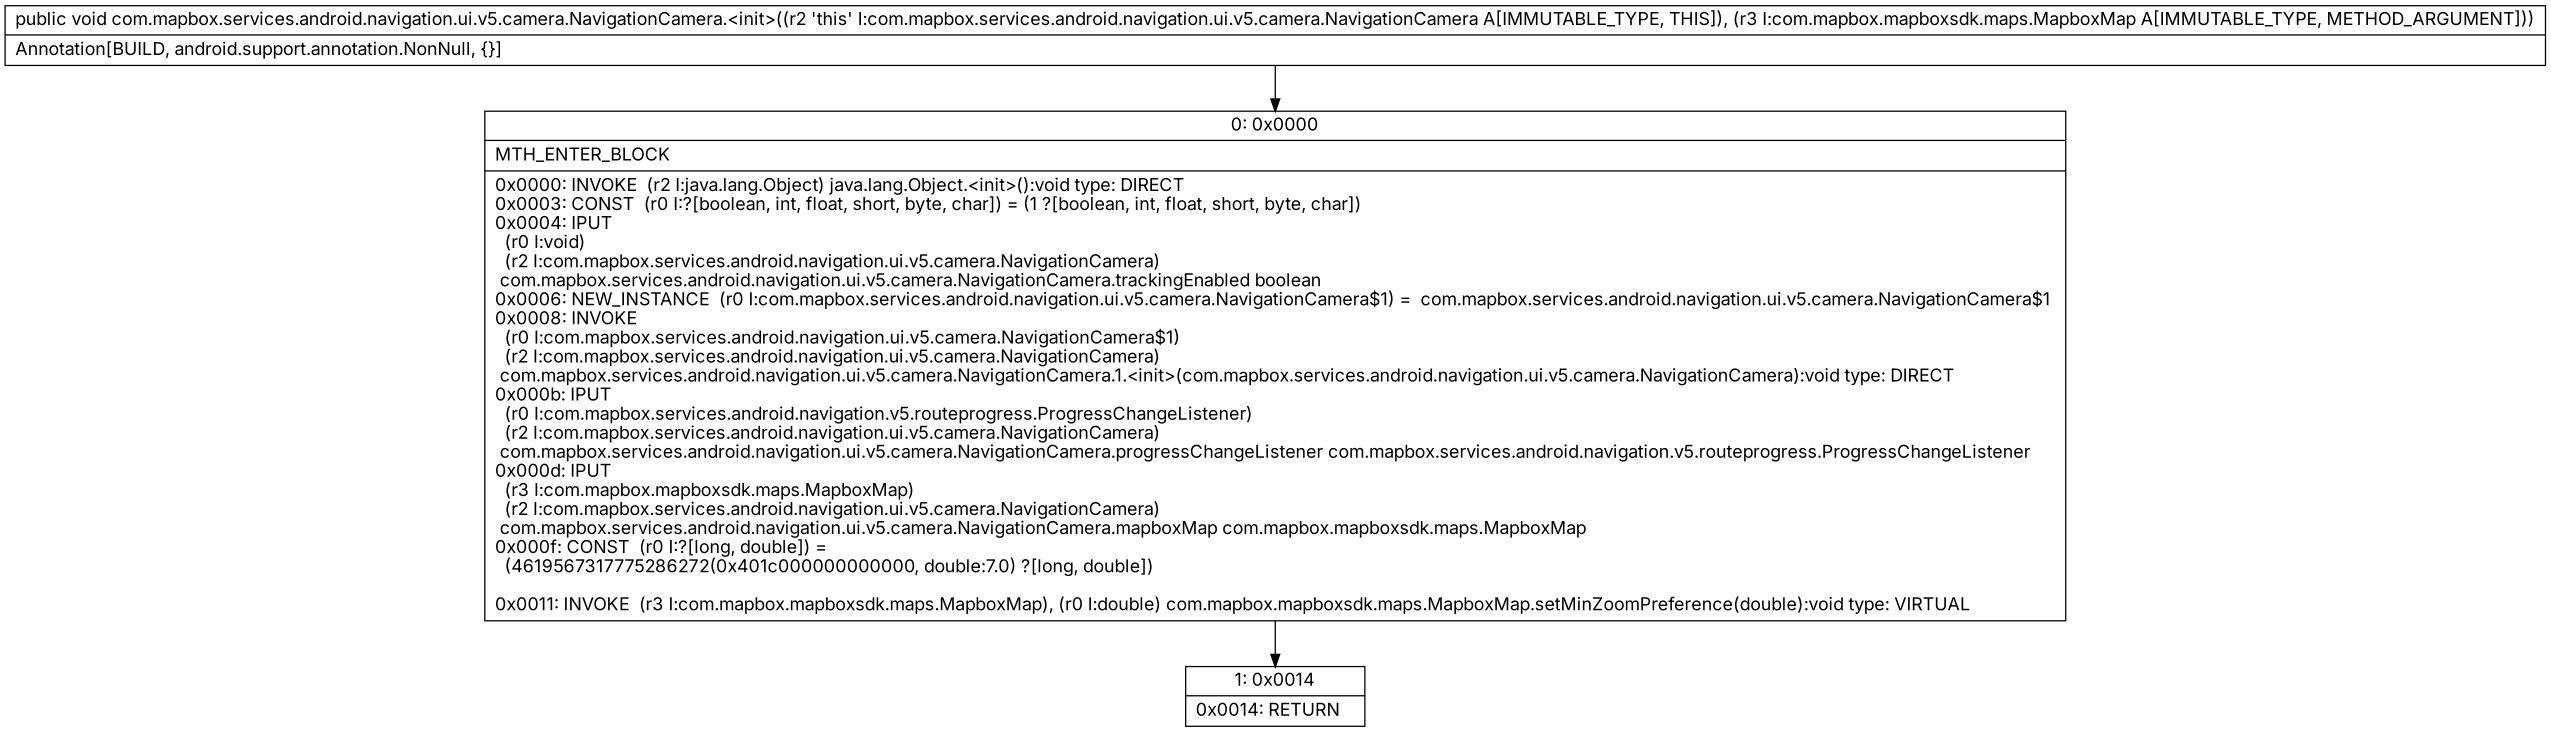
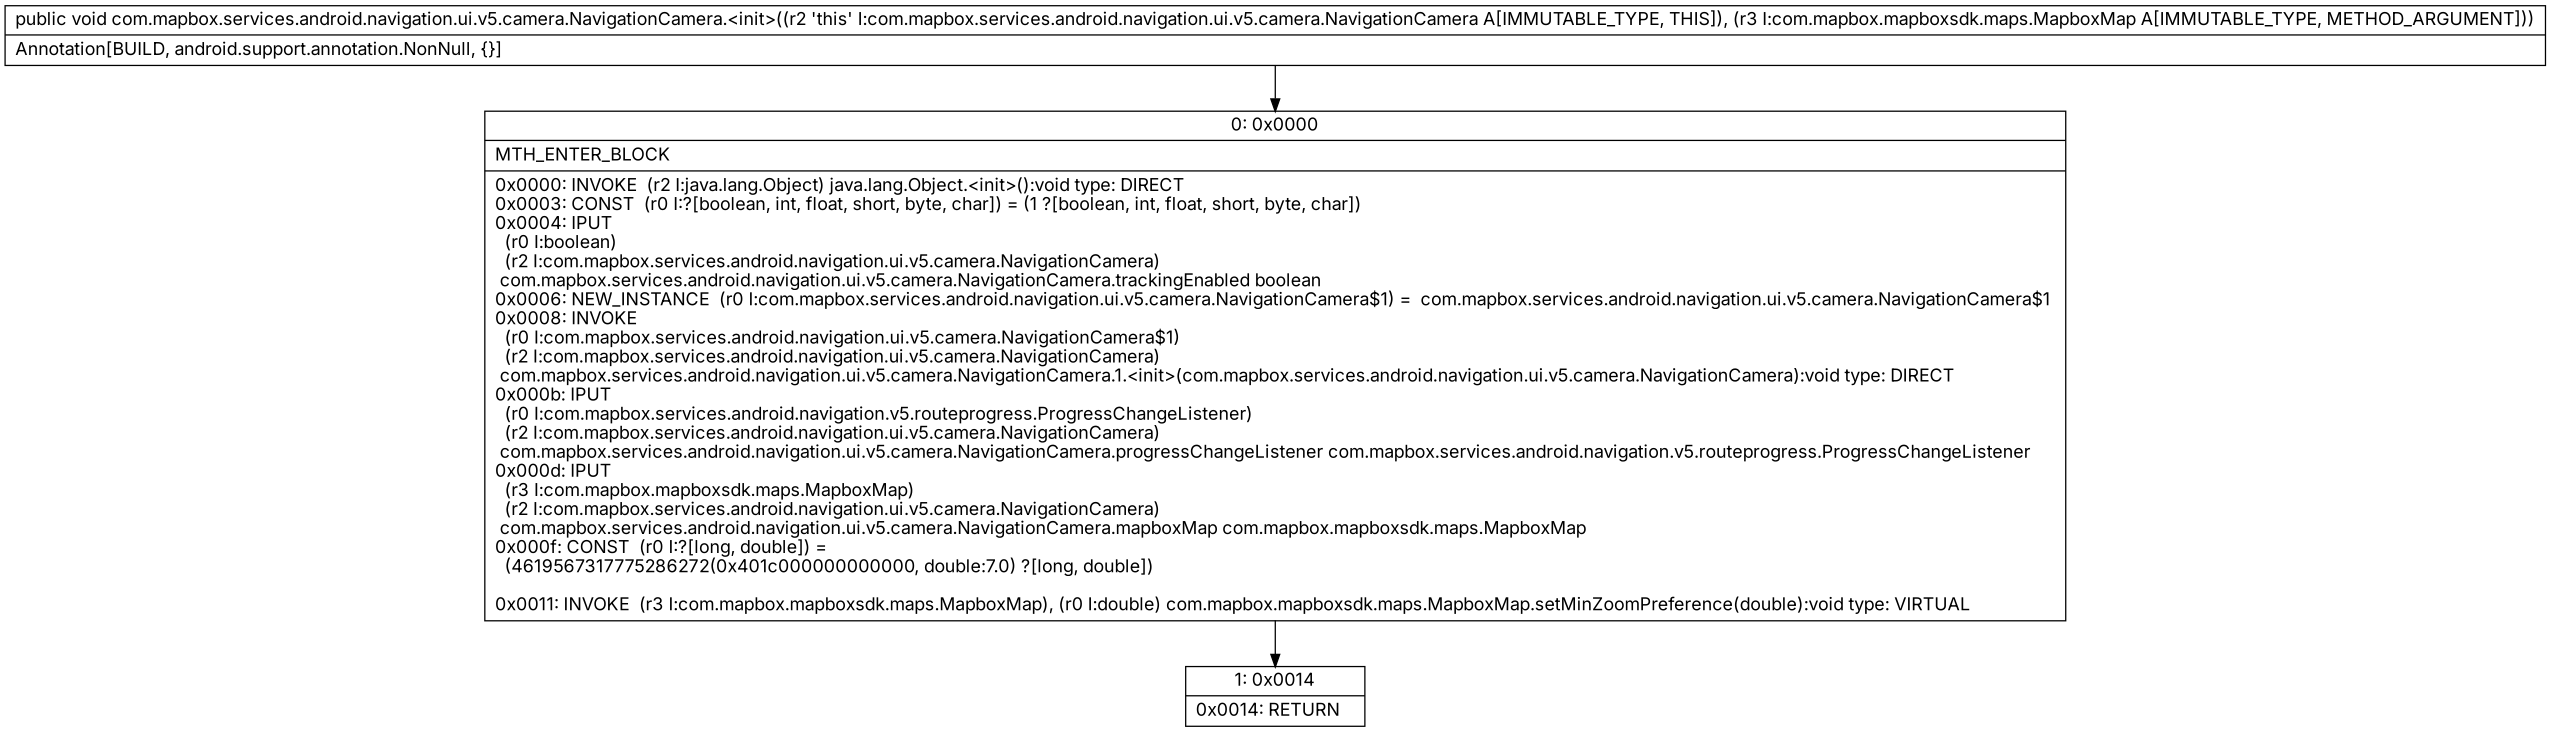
node "0: 0x0000": text "(r0 I:void)" -> "(r0 I:boolean)"
